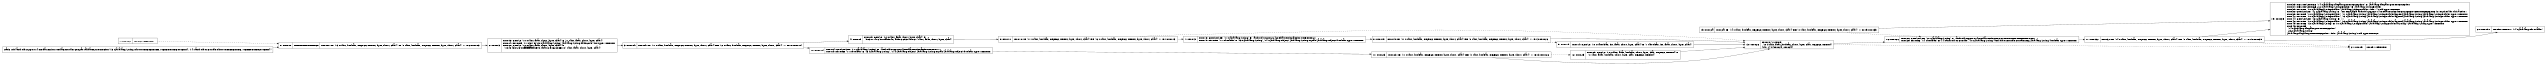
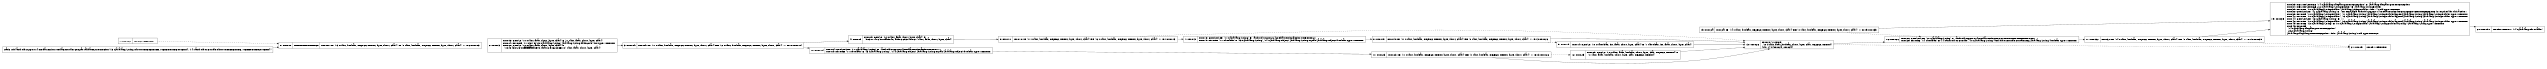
edge "17: 0x0032" -> "20: 0x0050": now "19: 0x0035" -> "20: 0x0050"
edge "0: 0x0000" -> "2: 0x0003": removed
